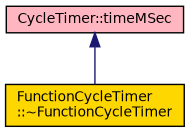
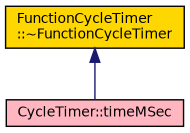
edge "FunctionCycleTimer ::~FunctionCycleTimer" -> "CycleTimer::timeMSec": reversed
